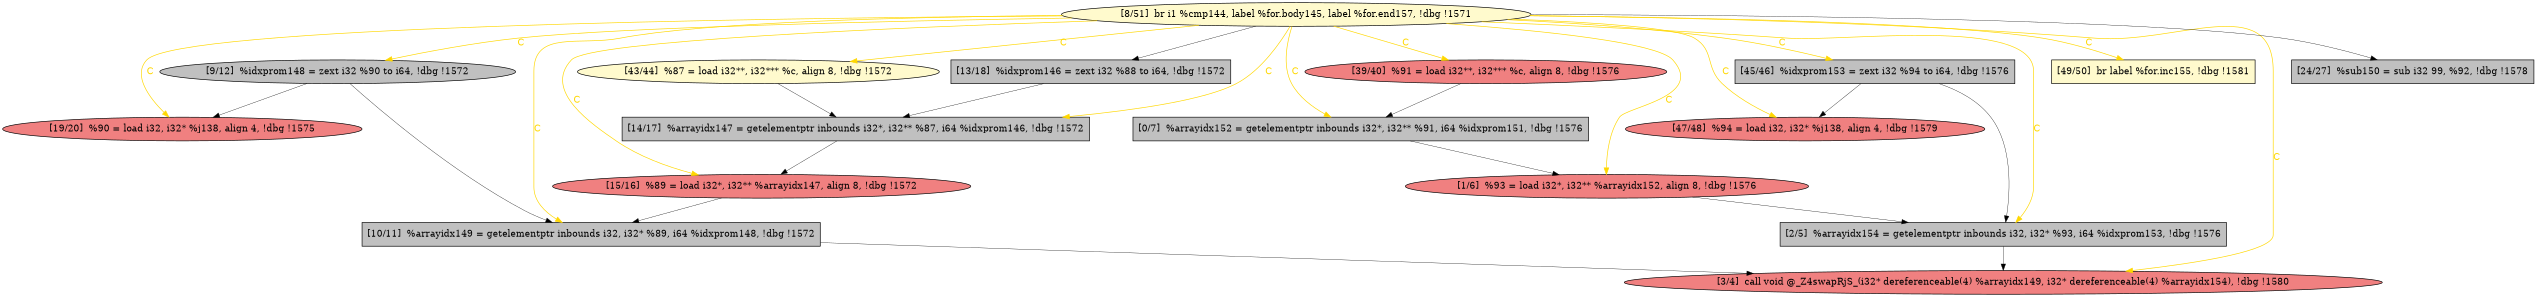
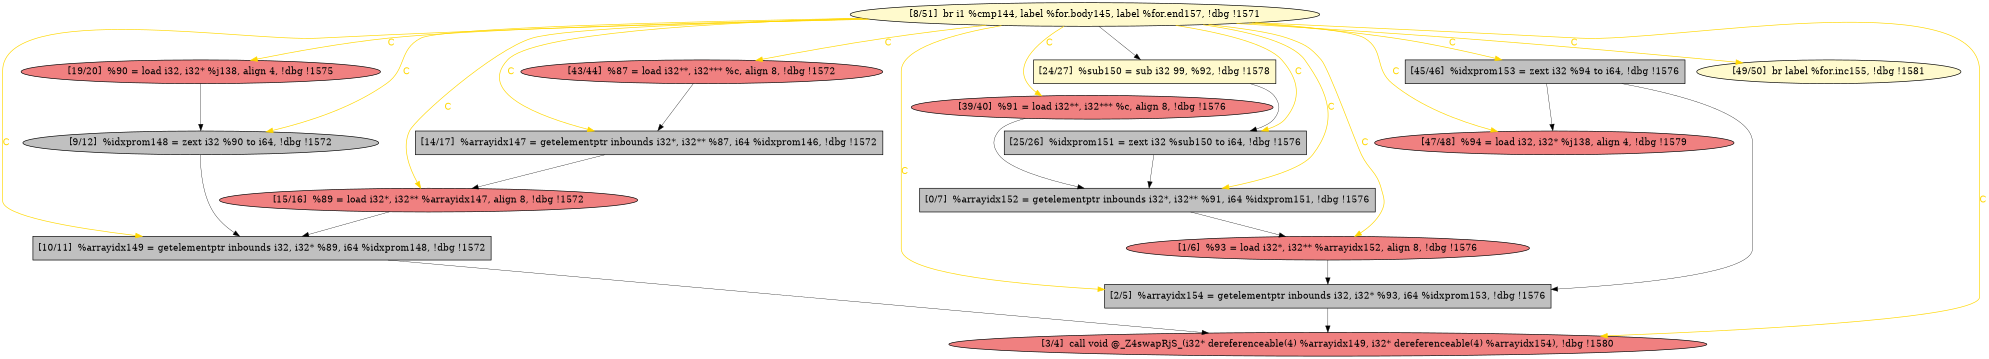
node "[43/44]  %87 = load i32**, i32*** %c, align 8, !dbg !1572": fillcolor lemonchiffon -> lightcoral
node "[13/18]  %idxprom146 = zext i32 %88 to i64, !dbg !1572": removed
node "[49/50]  br label %for.inc155, !dbg !1581": shape box -> ellipse
node "[24/27]  %sub150 = sub i32 99, %92, !dbg !1578": fillcolor grey -> lemonchiffon
edge "[9/12]  %idxprom148 = zext i32 %90 to i64, !dbg !1572" -> "[19/20]  %90 = load i32, i32* %j138, align 4, !dbg !1575": reversed
node "[25/26]  %idxprom151 = zext i32 %sub150 to i64, !dbg !1576": added
